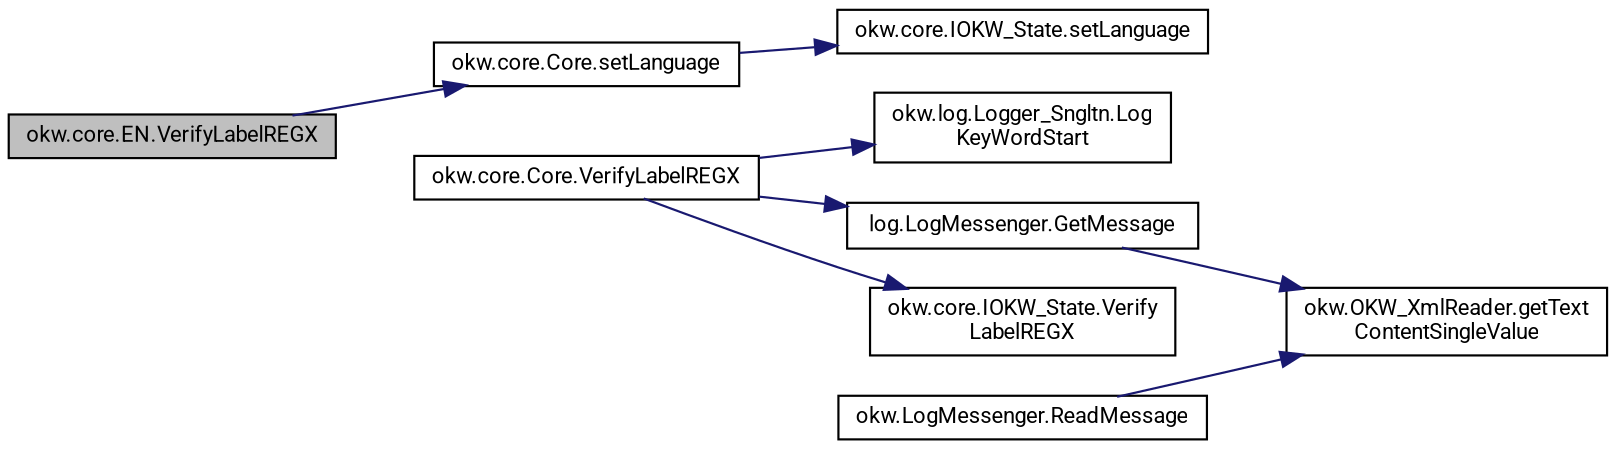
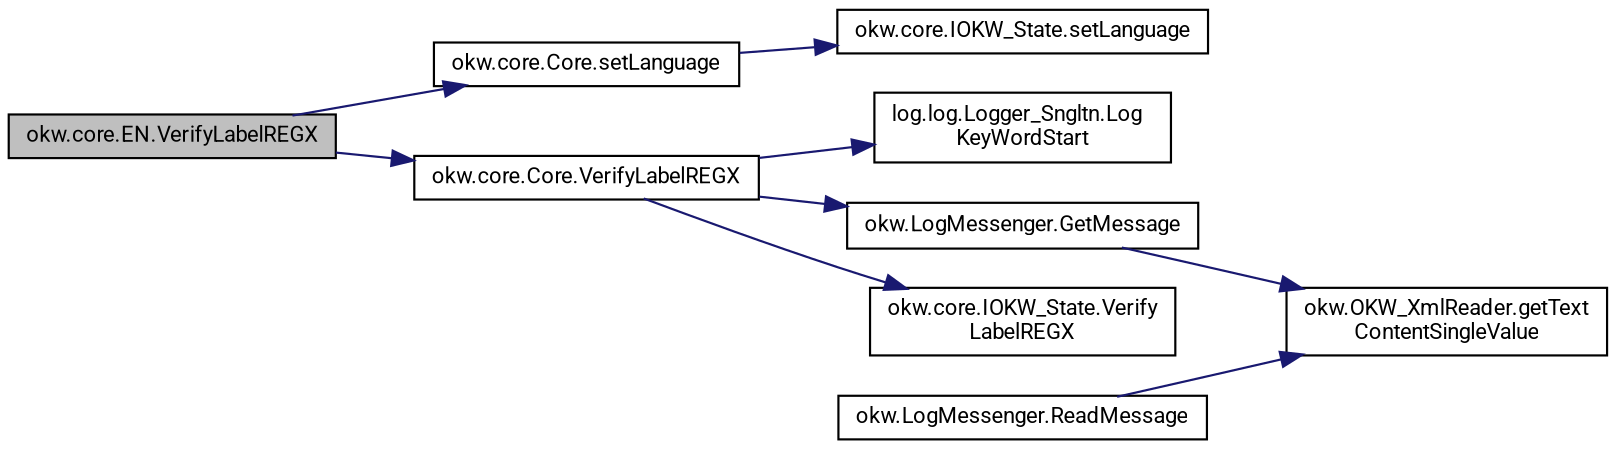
node "okw.log.Logger_Sngltn.Log KeyWordStart": label "okw.log.Logger_Sngltn.Log KeyWordStart" -> "log.log.Logger_Sngltn.Log KeyWordStart"
edge "okw.core.EN.VerifyLabelREGX" -> "okw.core.Core.VerifyLabelREGX": added
node "log.LogMessenger.GetMessage": label "log.LogMessenger.GetMessage" -> "okw.LogMessenger.GetMessage"
